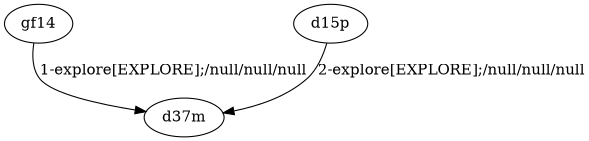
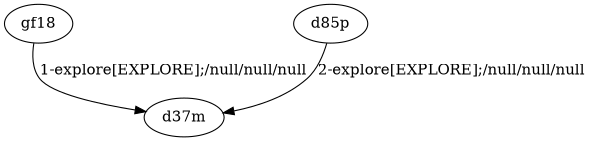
node "gf14": label "gf14" -> "gf18"
node "d15p": label "d15p" -> "d85p"
